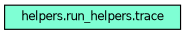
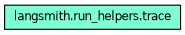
node "helpers.run_helpers.trace": label "helpers.run_helpers.trace" -> "langsmith.run_helpers.trace"
